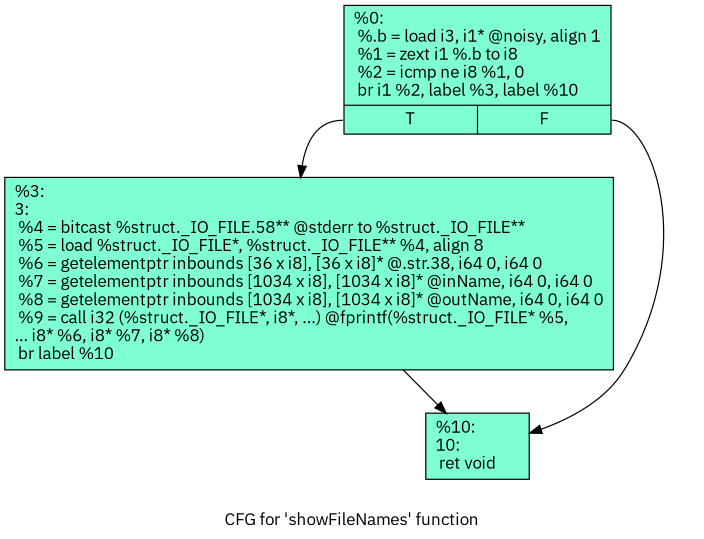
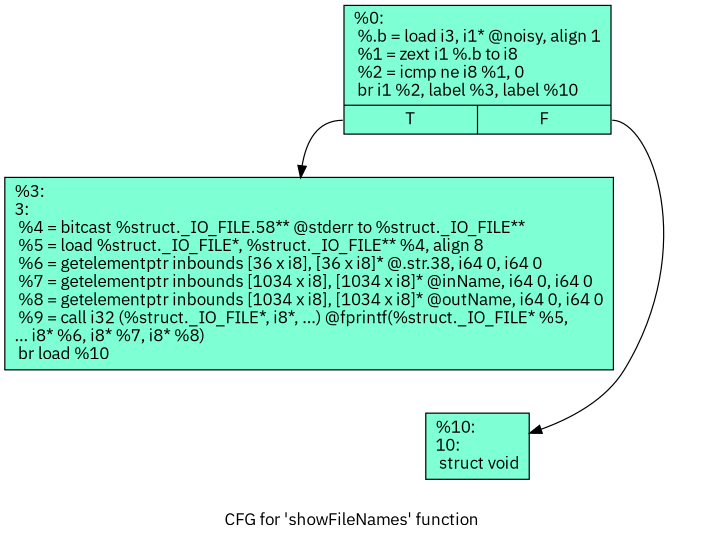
node "%3:": text "br label %10" -> "br load %10"
edge "%3:" -> "%10:": removed
node "%10:": text "ret void" -> "struct void"
